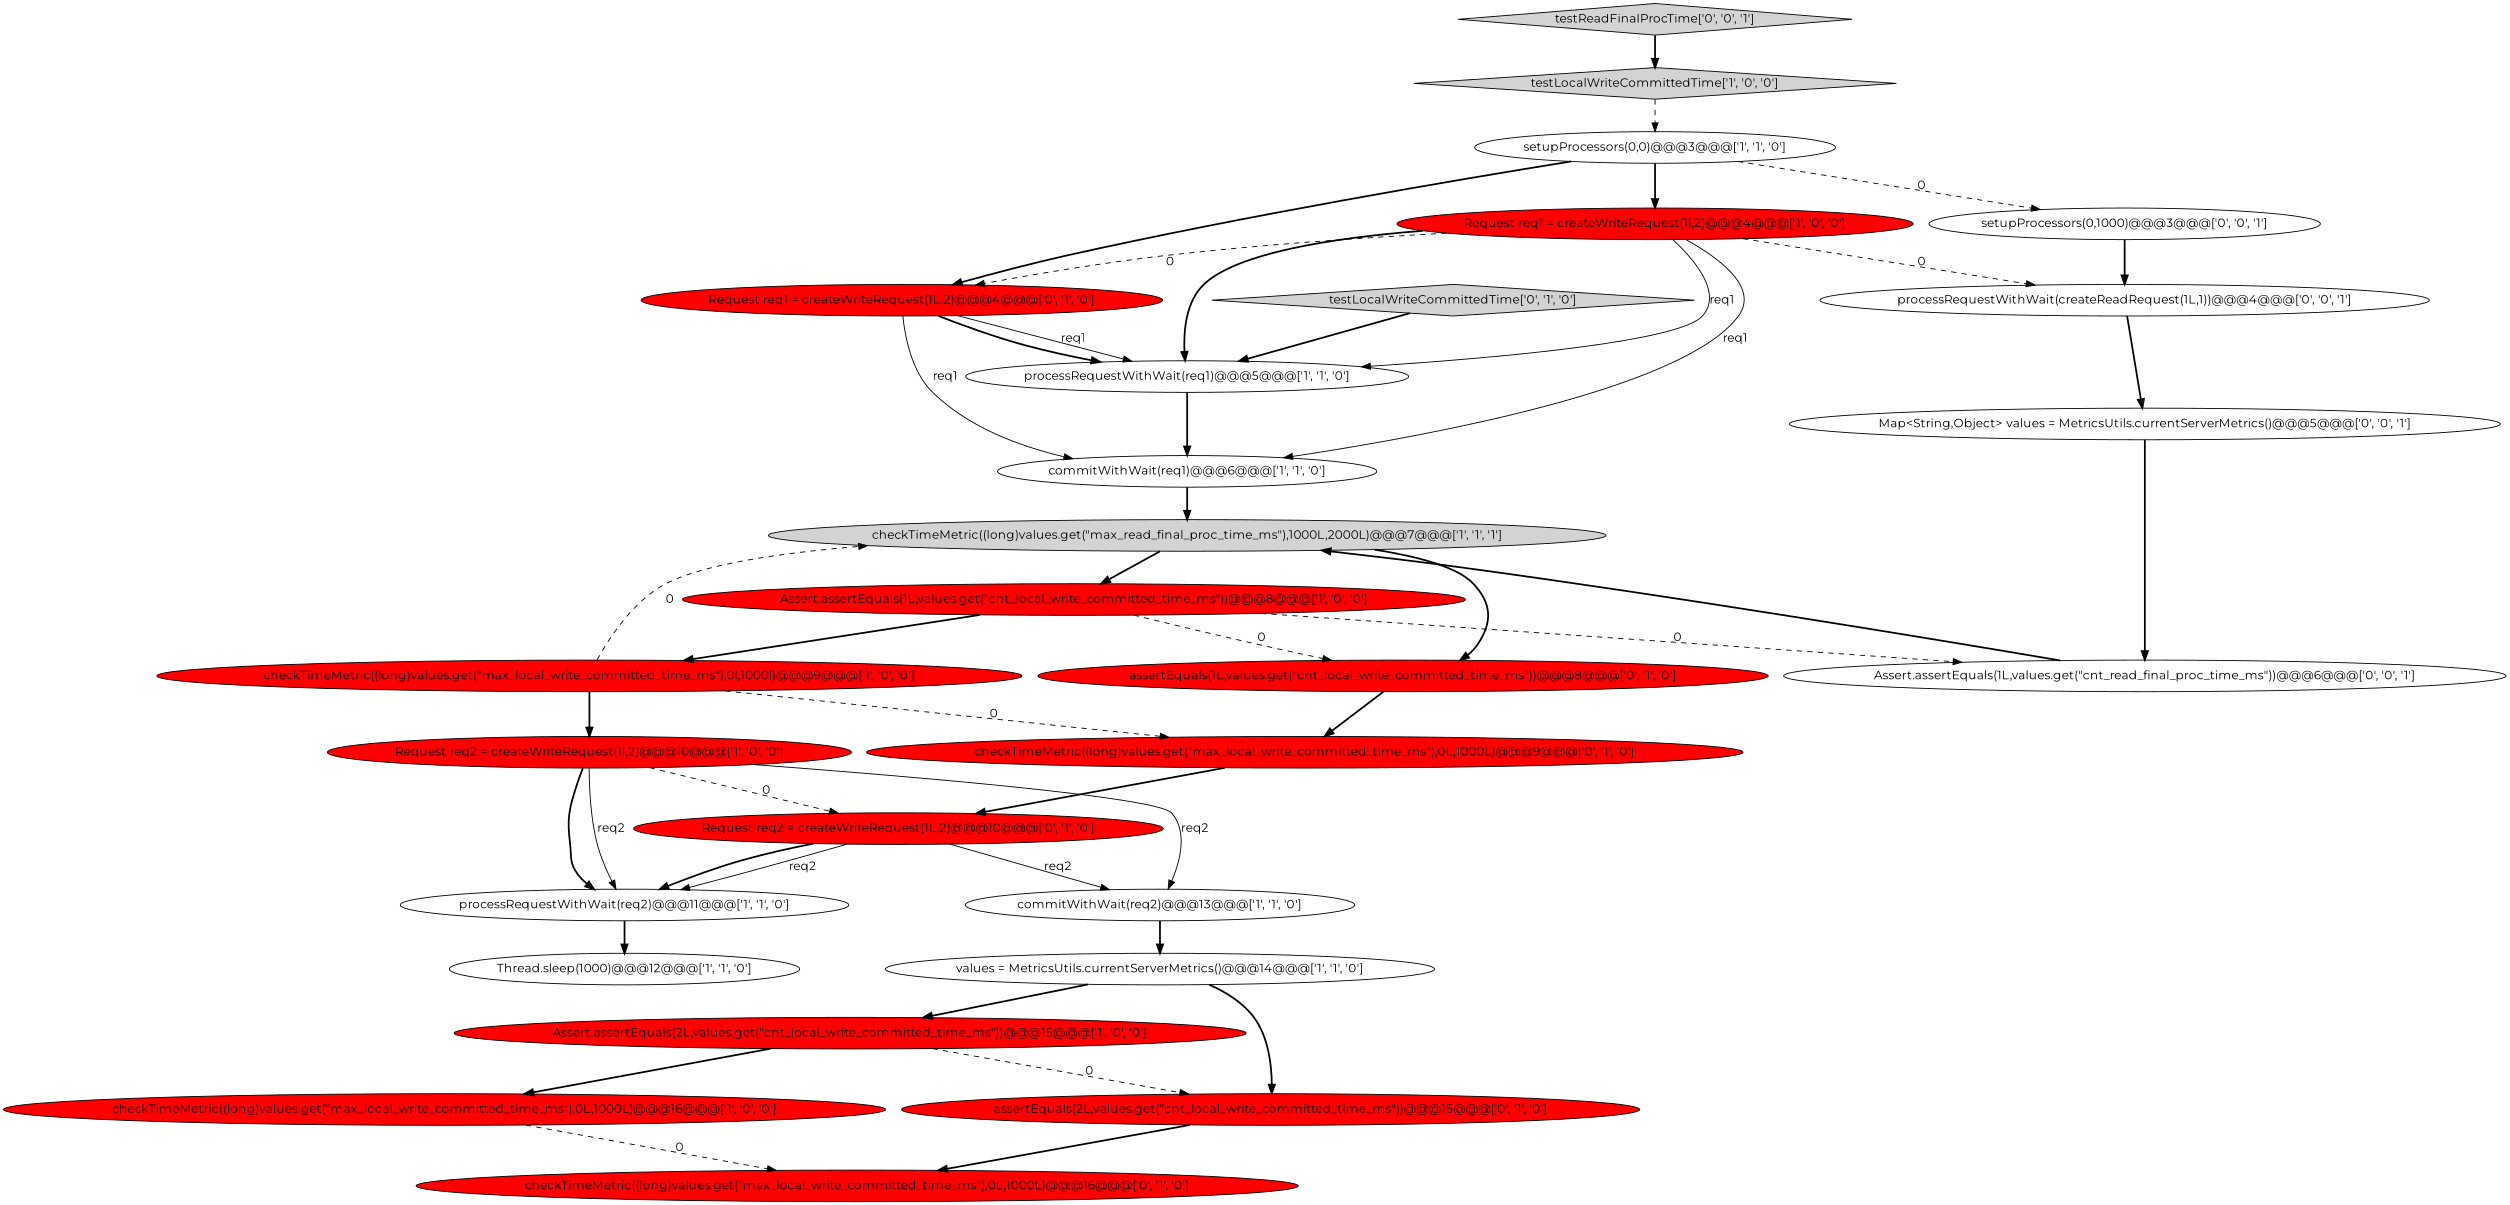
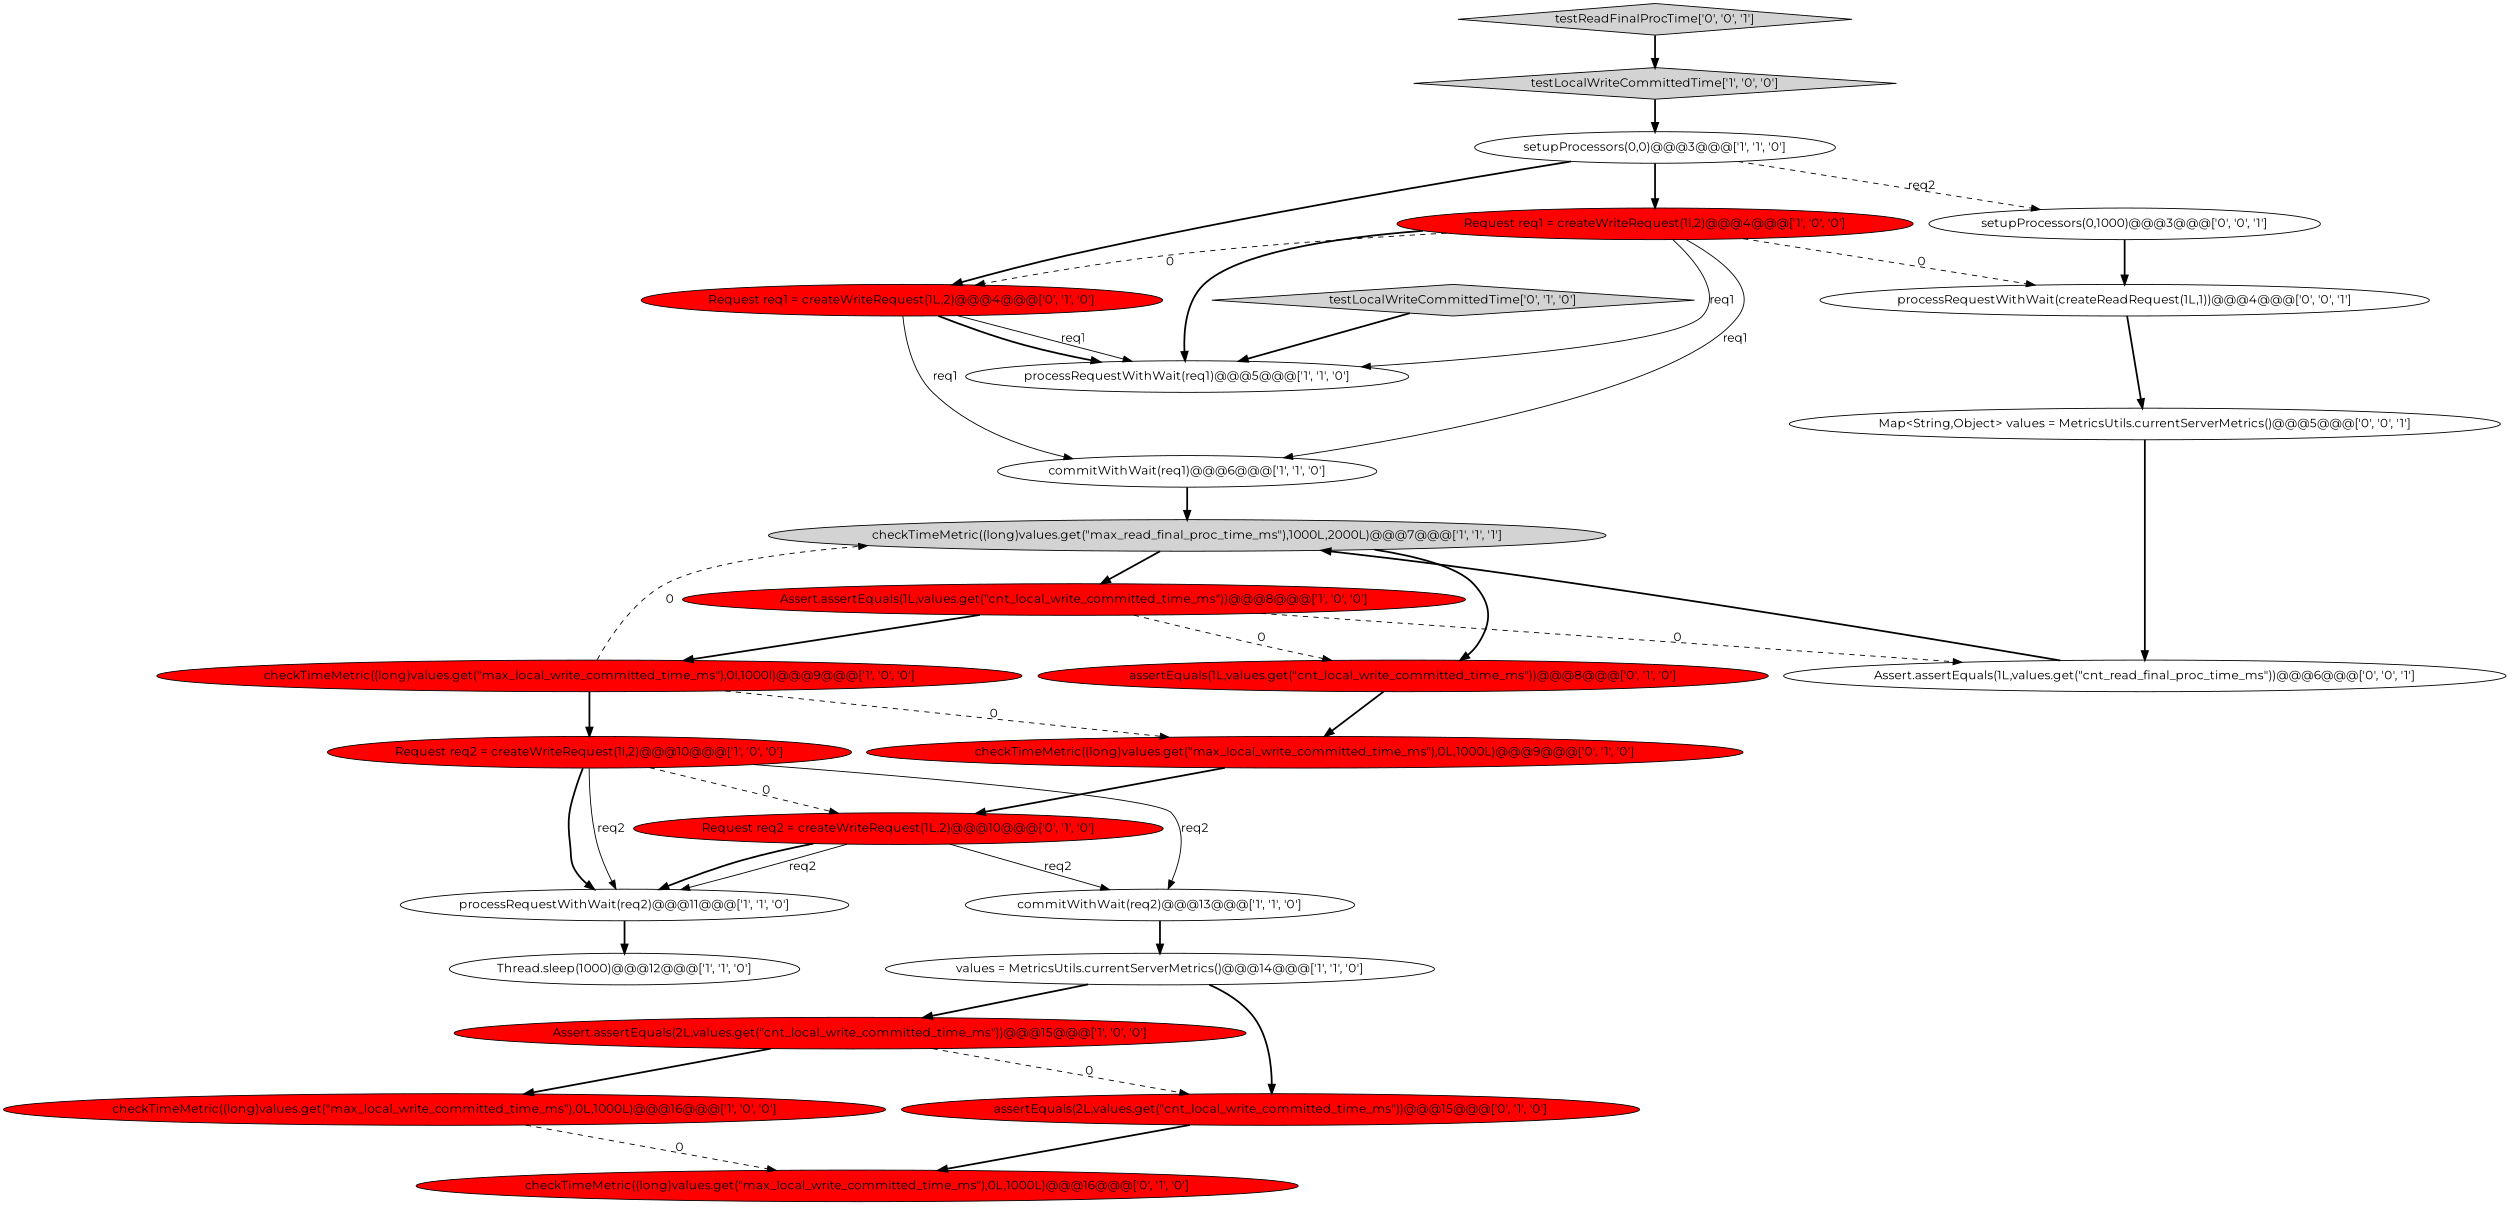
edge "testLocalWriteCommittedTime['1', '0', '0']" -> "setupProcessors(0,0)@@@3@@@['1', '1', '0']": style dashed -> bold
edge "setupProcessors(0,0)@@@3@@@['1', '1', '0']" -> "setupProcessors(0,1000)@@@3@@@['0', '0', '1']": label "0" -> "req2"
edge "processRequestWithWait(req1)@@@5@@@['1', '1', '0']" -> "commitWithWait(req1)@@@6@@@['1', '1', '0']": removed
